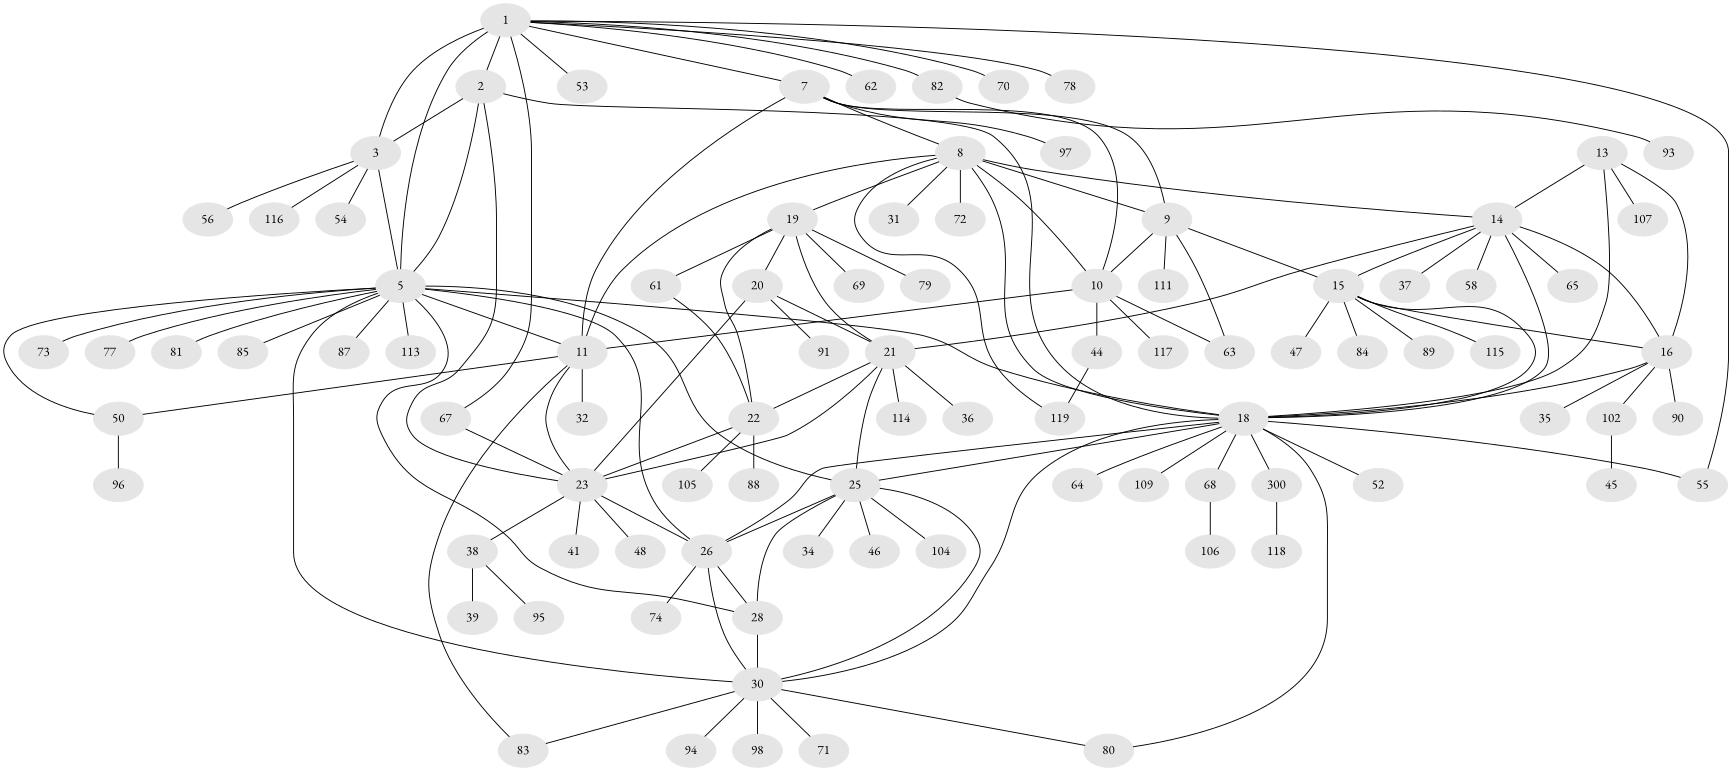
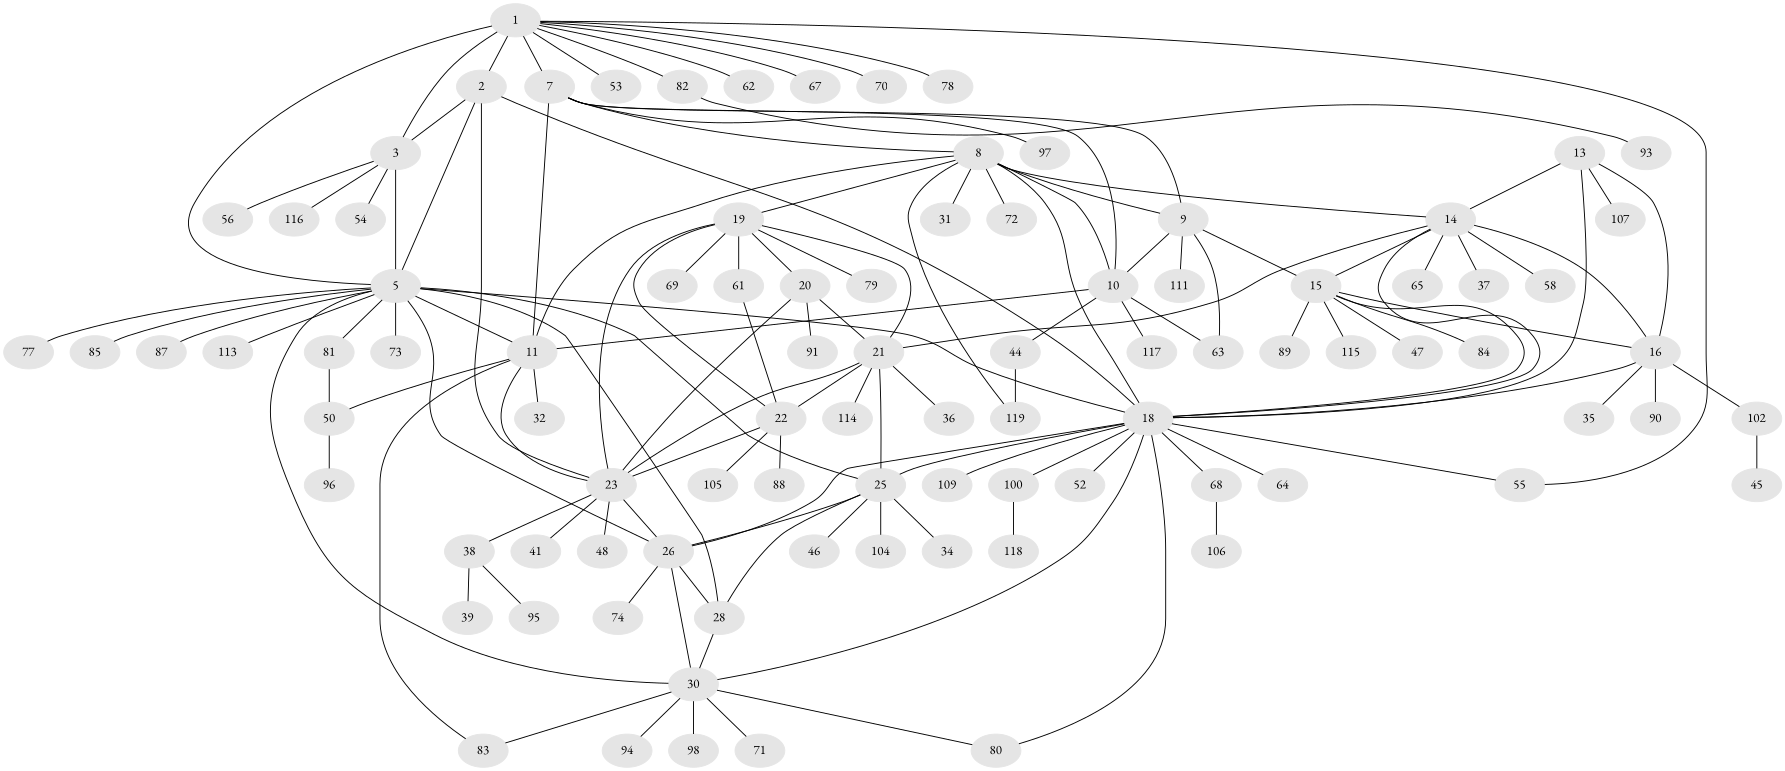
edge "5" -- "50": now "81" -- "50"
edge "67" -- "23": now "19" -- "23"
node "300": label "300" -> "100"
edge "25" -- "30": removed
